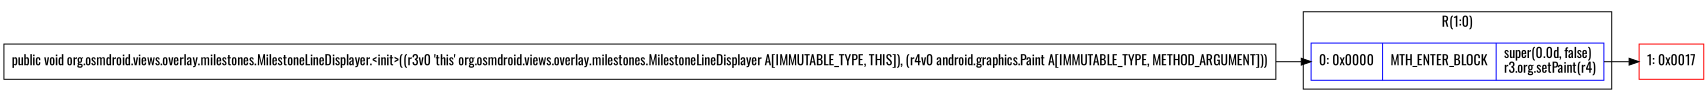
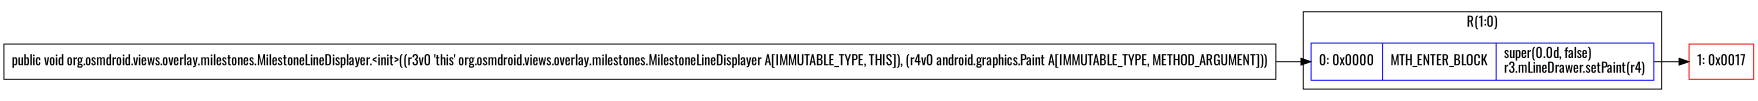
node "0: 0x0000": text "r3.org.setPaint(r4)" -> "r3.mLineDrawer.setPaint(r4)"
